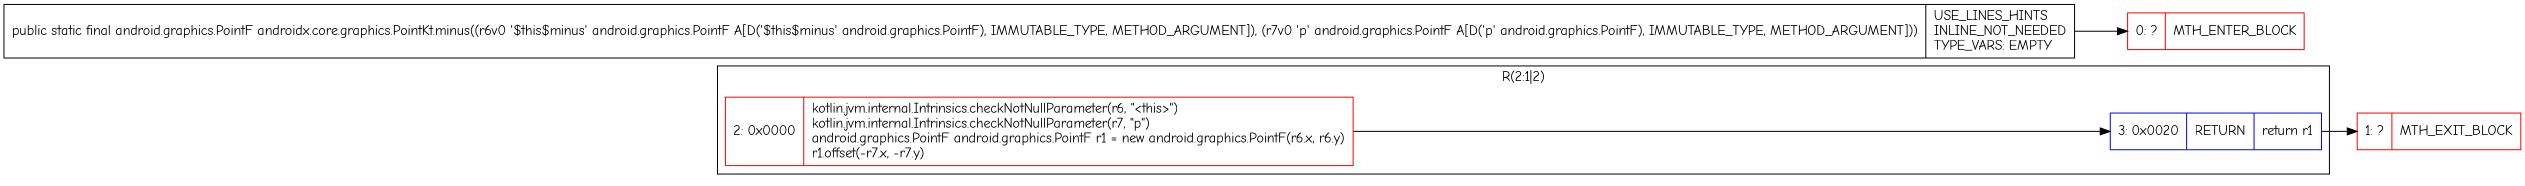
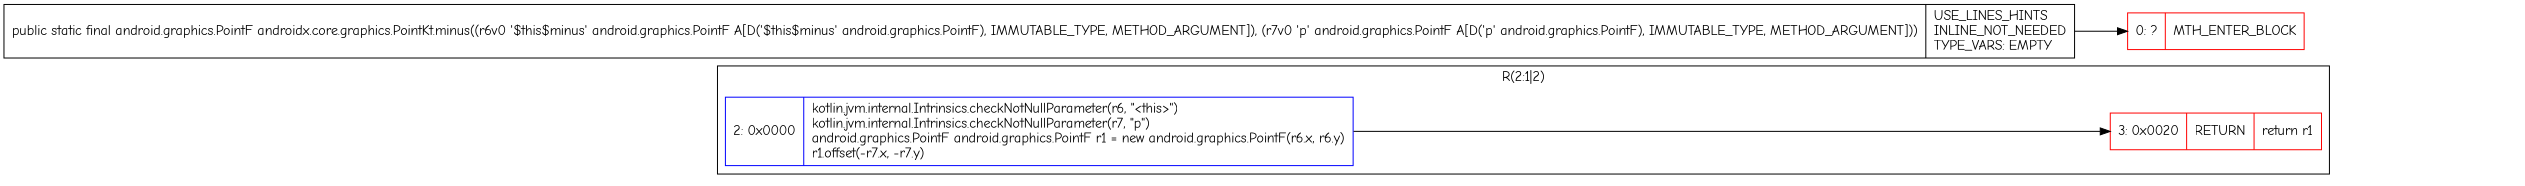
node "2: 0x0000": color red -> blue
node "3: 0x0020": color blue -> red
node "1: ?": removed
